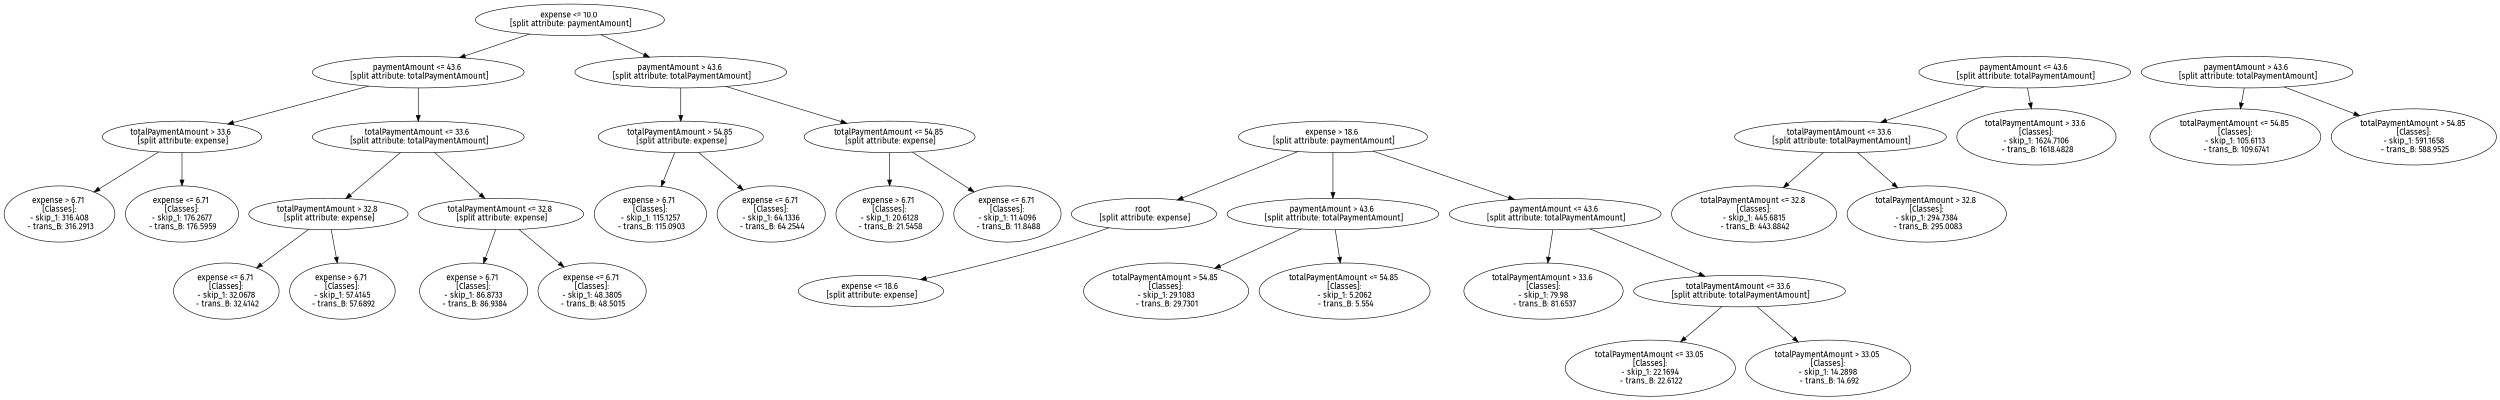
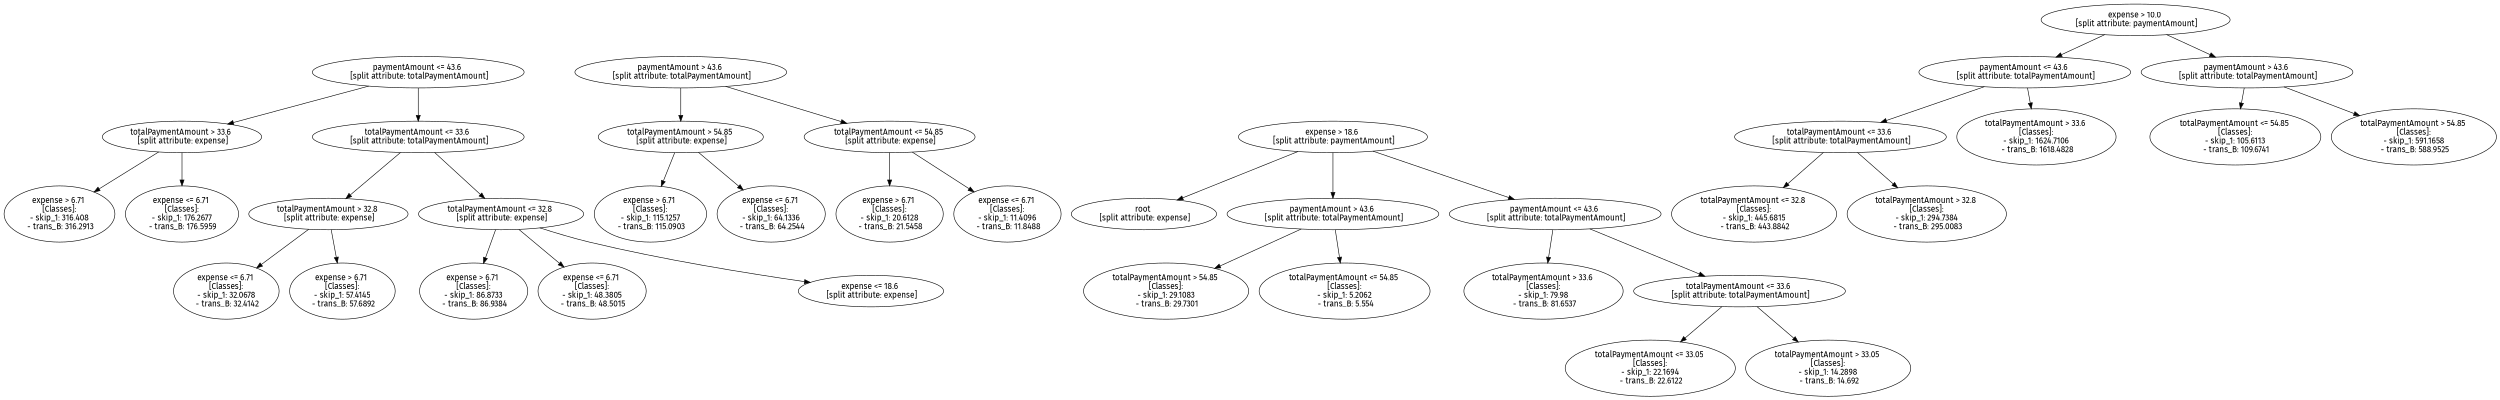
node "expense <= 10.0 [split attribute: paymentAmount]": removed
node "expense > 10.0 [split attribute: paymentAmount]": added
edge "root [split attribute: expense]" -> "expense <= 18.6 [split attribute: expense]": now "totalPaymentAmount <= 32.8 [split attribute: expense]" -> "expense <= 18.6 [split attribute: expense]"
